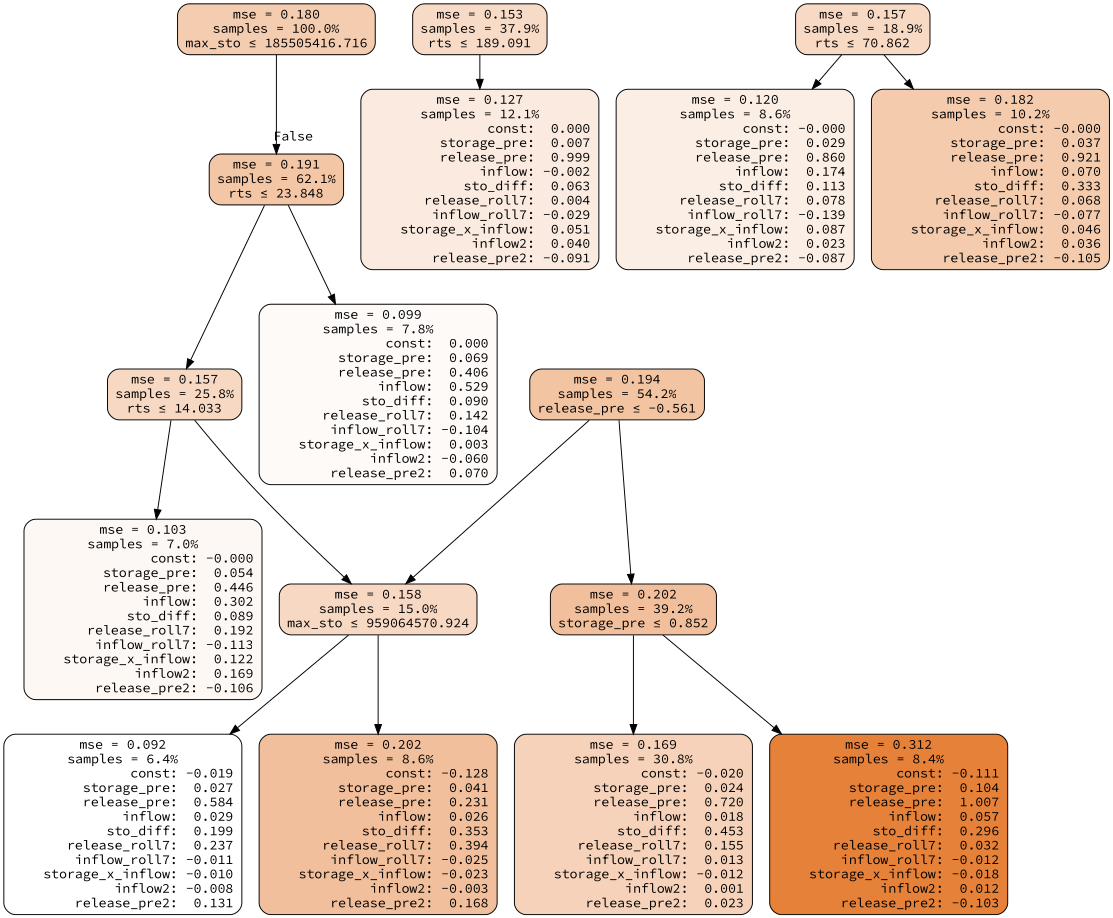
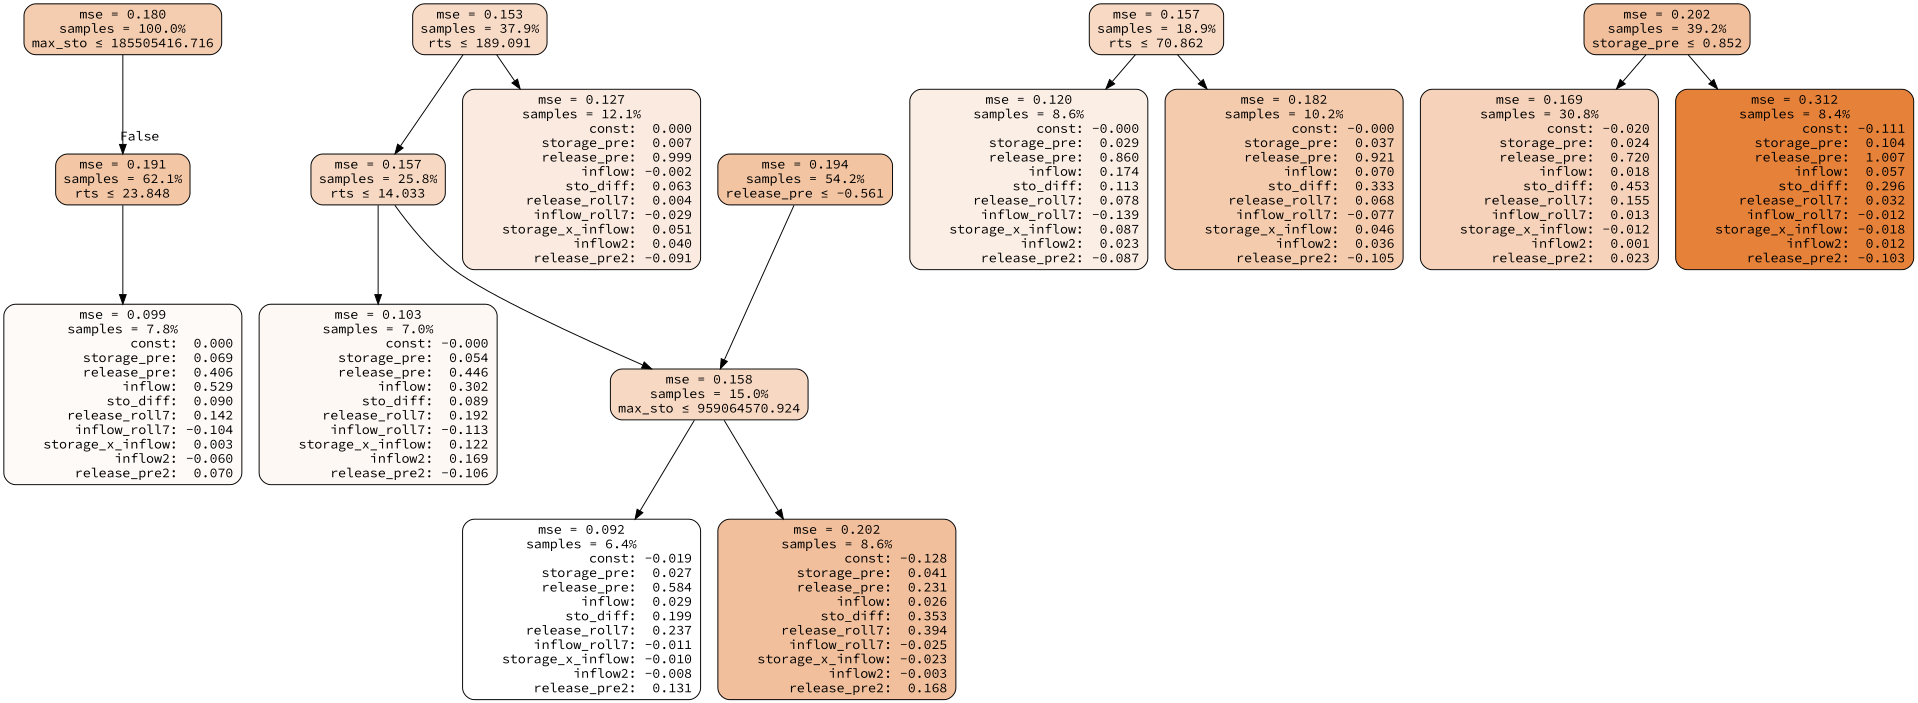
edge "mse = 0.191 samples = 62.1% rts ≤ 23.848" -> "mse = 0.157 samples = 25.8% rts ≤ 14.033": now "mse = 0.153 samples = 37.9% rts ≤ 189.091" -> "mse = 0.157 samples = 25.8% rts ≤ 14.033"
edge "mse = 0.194 samples = 54.2% release_pre ≤ -0.561" -> "mse = 0.202 samples = 39.2% storage_pre ≤ 0.852": removed
